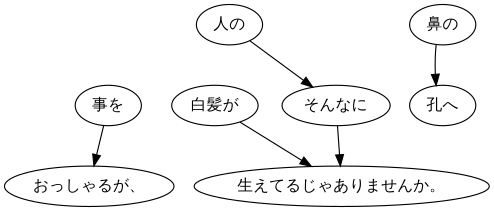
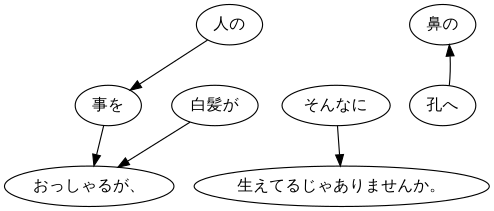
edge "鼻の" -> "孔へ": reversed
edge "人の" -> "そんなに": now "人の" -> "事を"
edge "白髪が" -> "生えてるじゃありませんか。": now "白髪が" -> "おっしゃるが、"
